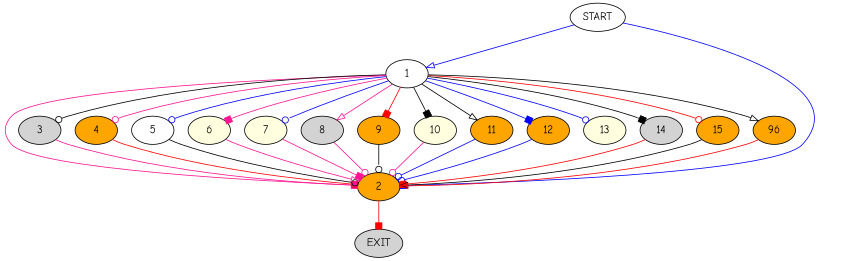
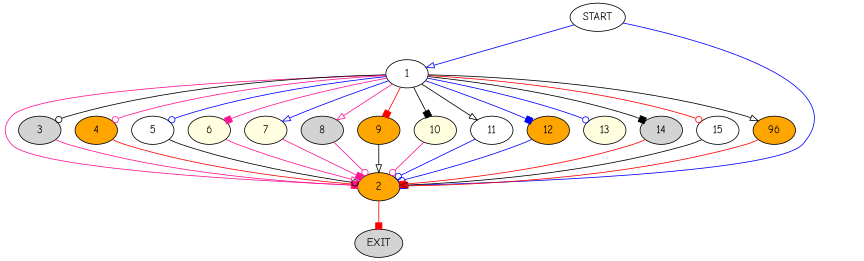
edge "1" -> "7": arrowhead odot -> onormal
node "11": fillcolor orange -> white
node "15": fillcolor orange -> white
edge "9" -> "2": arrowhead odot -> onormal
